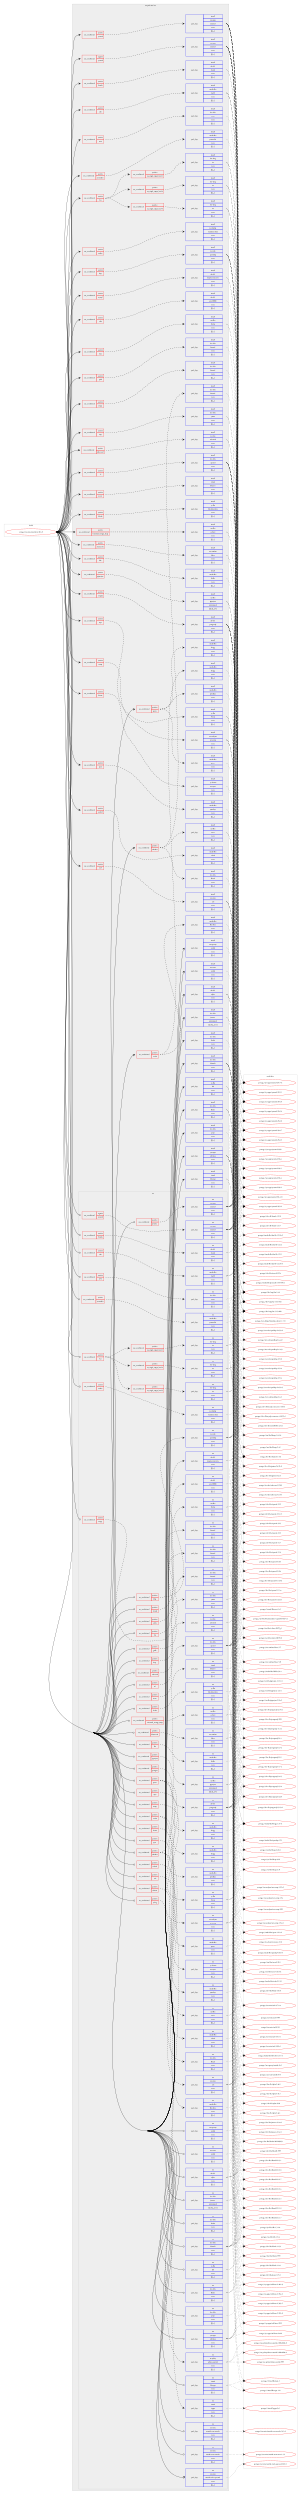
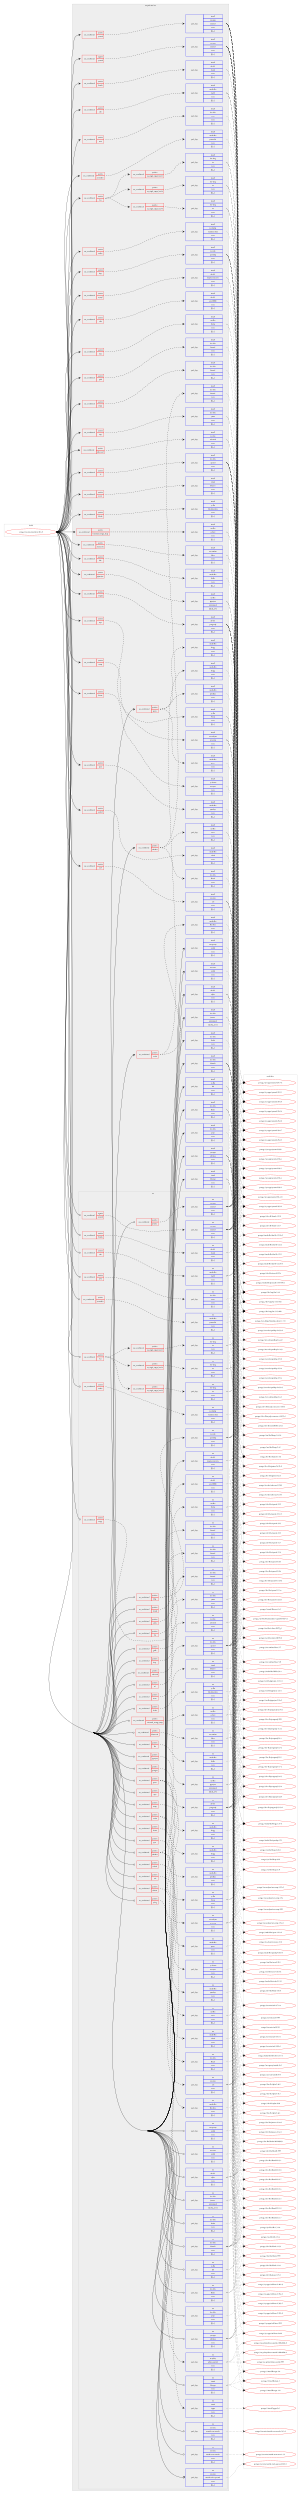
node "portage://virtual/libcrypt-2-r1": added
